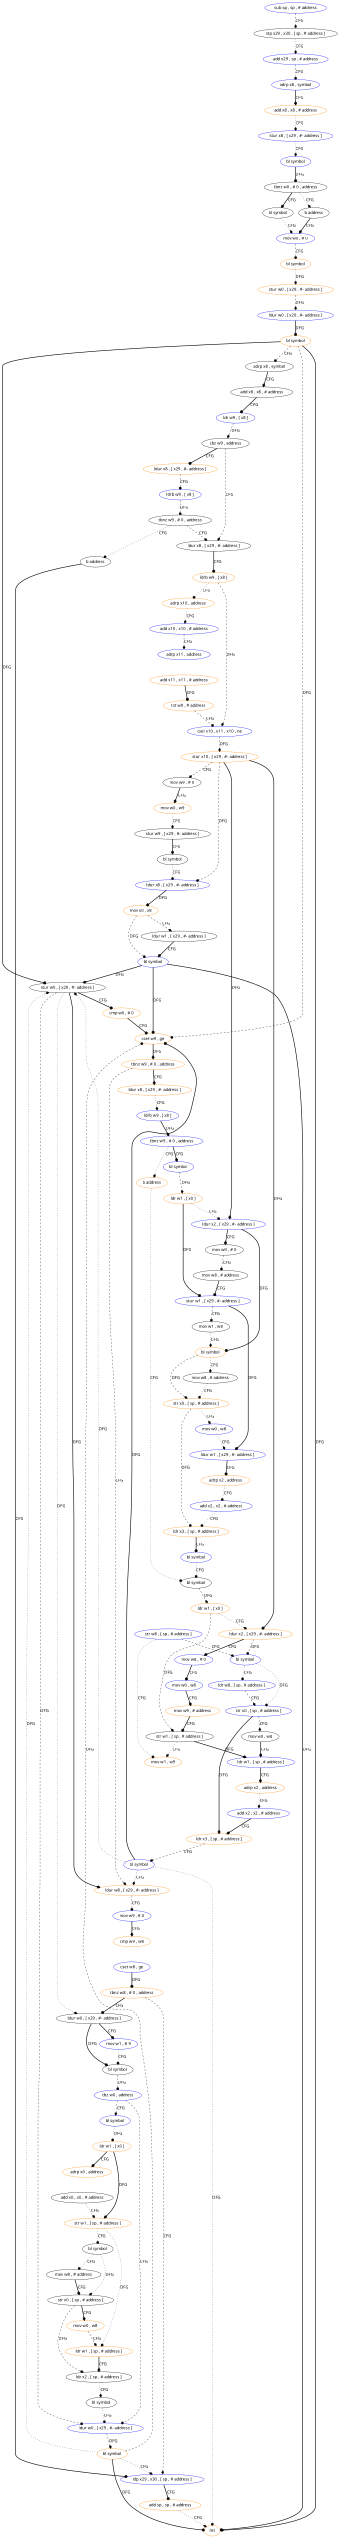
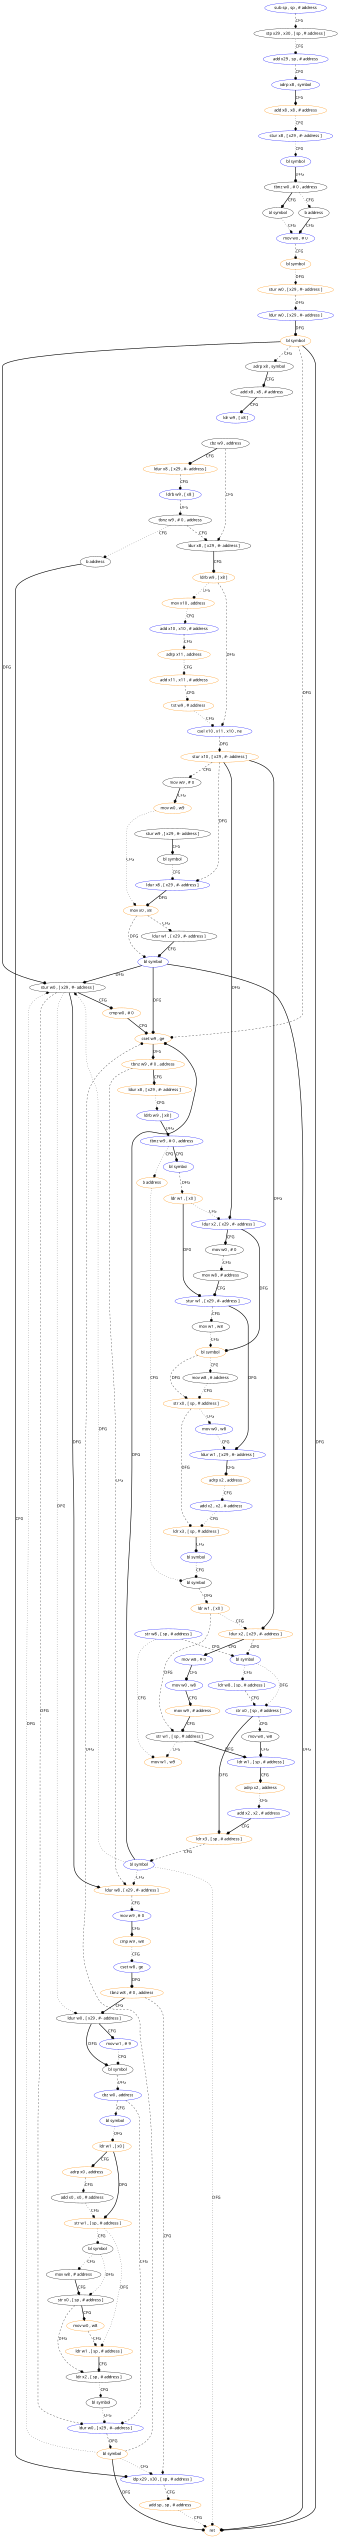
edge "stp x29 , x30 , [ sp , # address ]" -> "add x29 , sp , # address": arrowhead diamond -> dot
edge "ldr w9 , [ x8 ]" -> "cbz w9 , address": removed, label "DFG"
node "adrp x10 , address": label "adrp x10 , address" -> "mov x10 , address"
node "adrp x11 , address": color blue -> darkorange
edge "adrp x11 , address" -> "add x11 , x11 , # address": added, label "CFG"
edge "add x11 , x11 , # address" -> "tst w9 , # address": style bold -> dashed
edge "tst w9 , # address" -> "csel x10 , x11 , x10 , ne": style dashed -> dotted
edge "mov w0 , w9" -> "stur w9 , [ x29 , #- address ]": now "mov w0 , w9" -> "mov x0 , x8"
edge "cmp w9 , w8" -> "cset w8 , ge": added, label "CFG"
edge "adrp x0 , address" -> "add x0 , x0 , # address": added, label "CFG"
edge "ldp x29 , x30 , [ sp , # address ]" -> "add sp , sp , # address": style bold -> dashed
